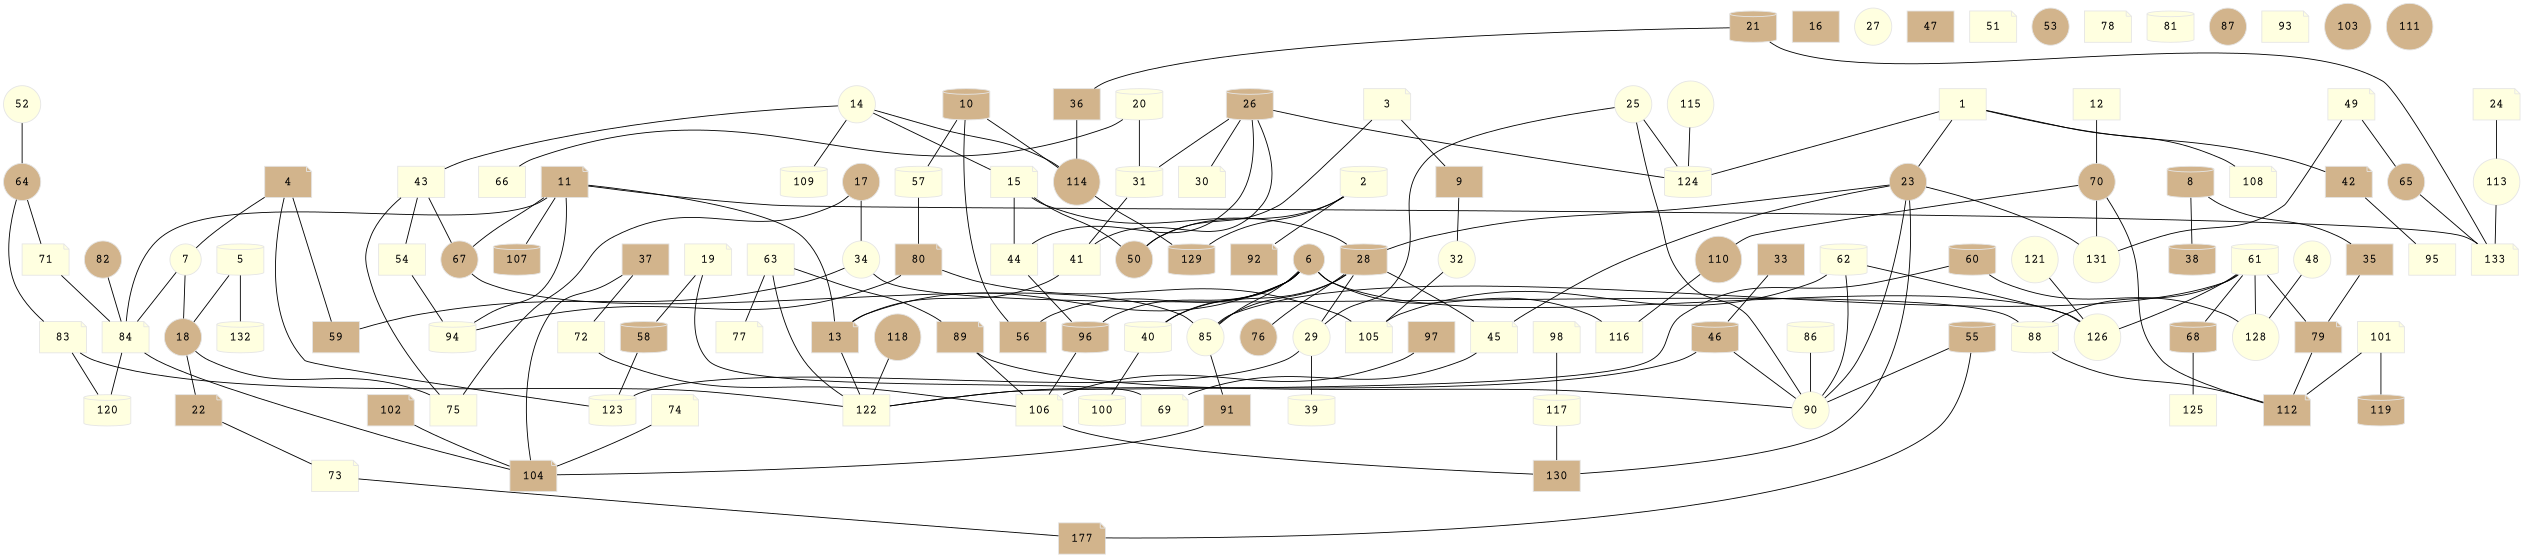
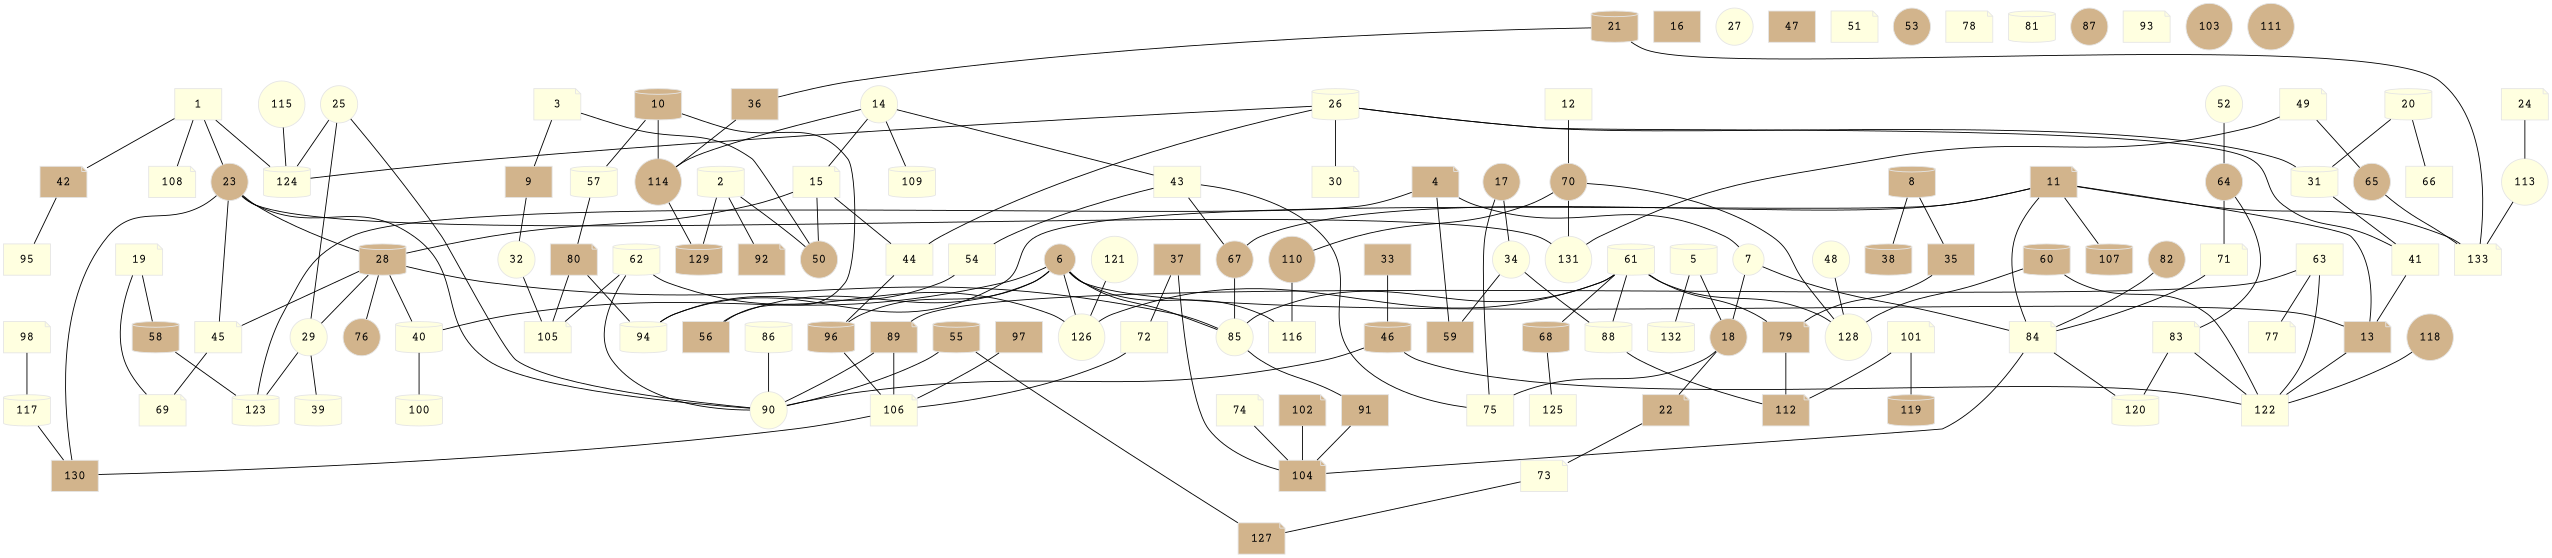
node "26": fillcolor tan -> lightyellow
edge "70" -- "112": now "70" -- "128"
node "177": label "177" -> "127"
